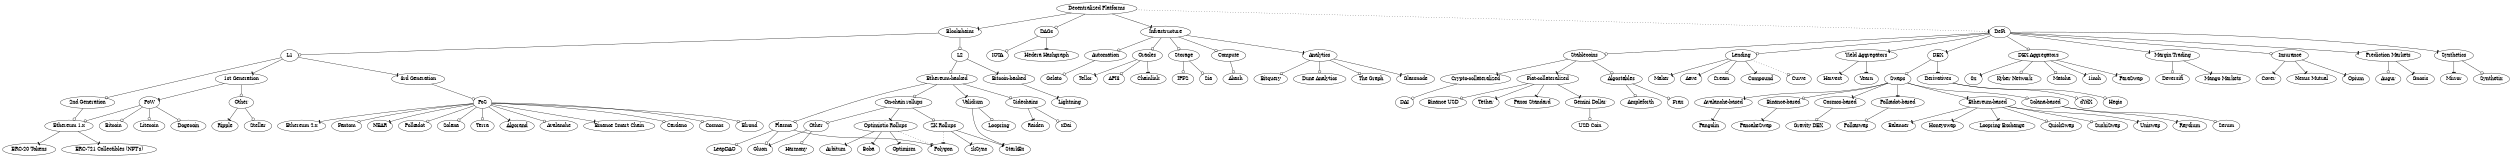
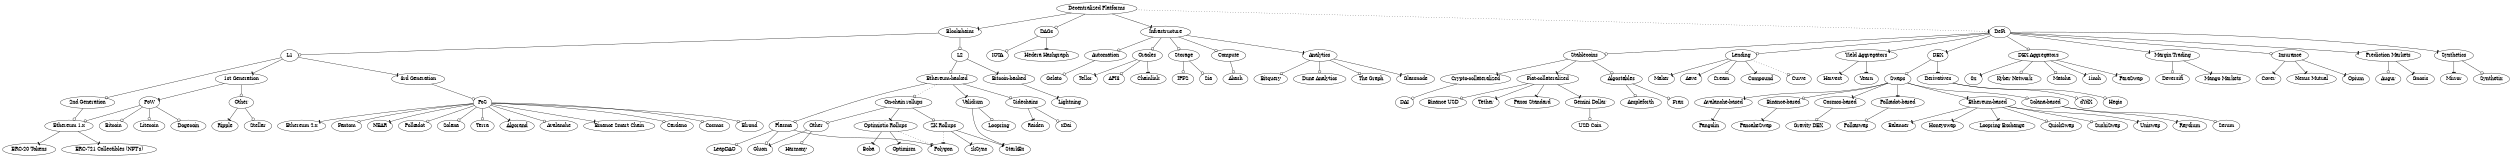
edge "Ethereum-backed" -> "On-chain rollups": style solid -> dotted
node "Arbitum": removed
